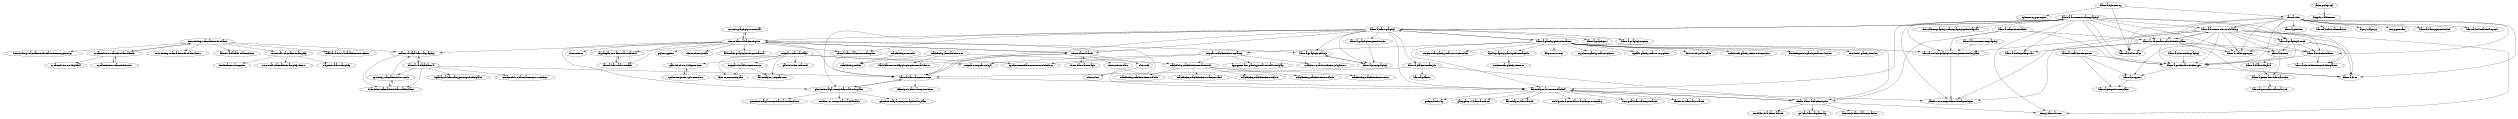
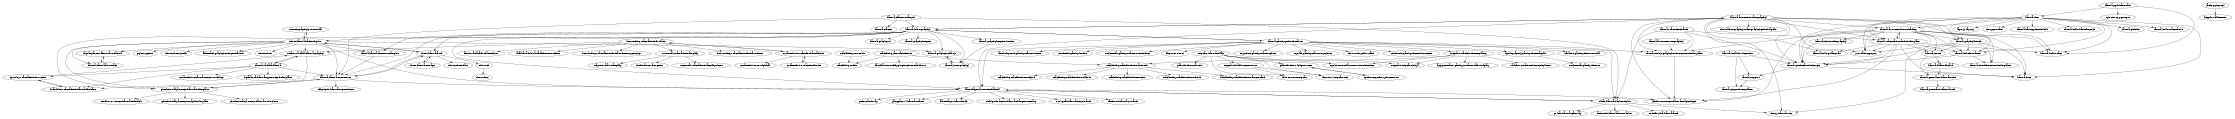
node "hasura/kyleconroy": label "hasura/kyleconroy" -> "hasura/pgdeltastream"
edge "hasura/learn-graphql" -> "hasura/3factor-example": reversed
edge "hasura/awesome-live-reloading" -> "hasura/support": now "hasura/awesome-live-reloading" -> "hasura/client-side-graphql"
node "narative/gatsby-theme-novela": added
node "hasura/realm-pg-sync": label "hasura/realm-pg-sync" -> "jwt/realm-pg-sync"
node "aaronhayes/Snipcart.API": label "aaronhayes/Snipcart.API" -> "shervinw/Snipcart.API"
